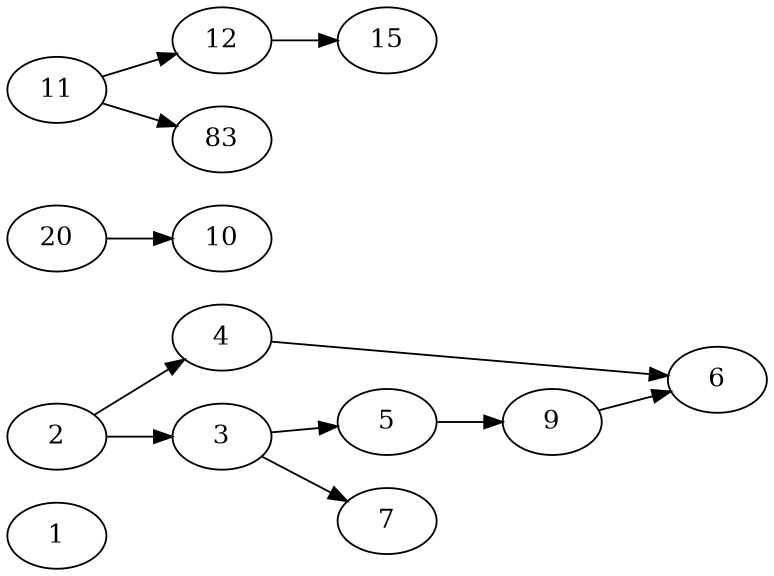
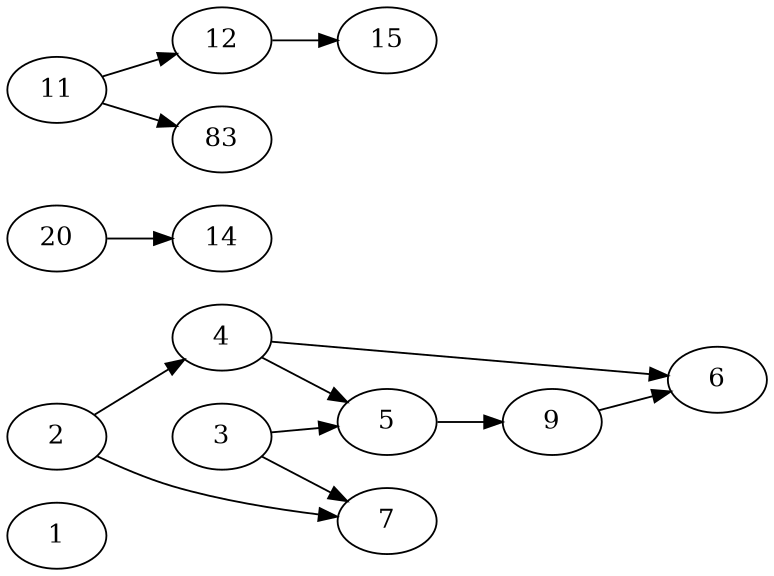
node "10": label "10" -> "14"
edge "4" -> "5": added
edge "2" -> "3": now "2" -> "7"
